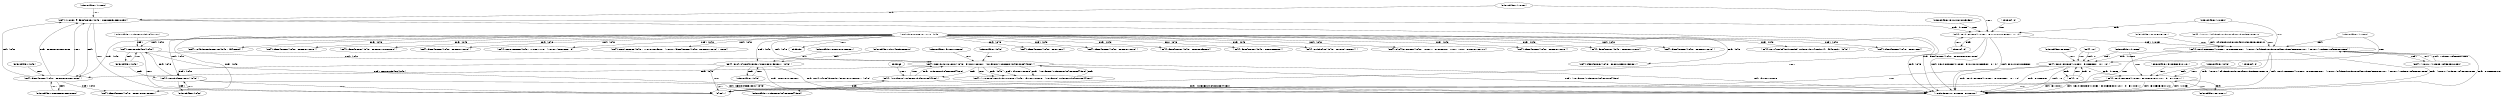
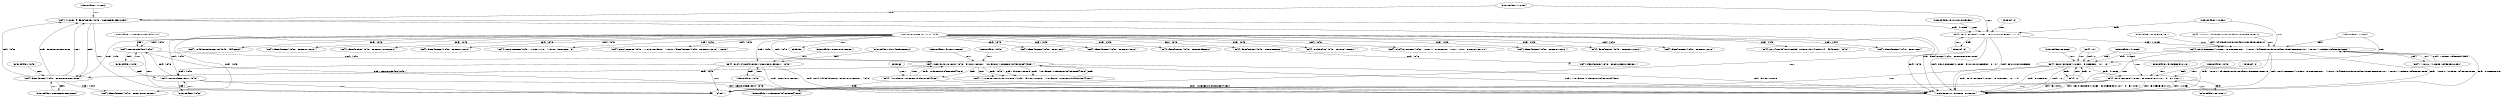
edge "(MethodParameterIn,HWND hDlg)" -> "(Call,GetDlgItem(hDlg, IDC_LATEST_VERSION))": now "(Call,GetDlgItem(hDlg, IDC_WEBSITE))" -> "(Call,GetDlgItem(hDlg, IDC_LATEST_VERSION))"
edge "(Identifier,update_subclass_callback)" -> "(Call,(LONG_PTR)update_subclass_callback)": removed, label "AST:"
